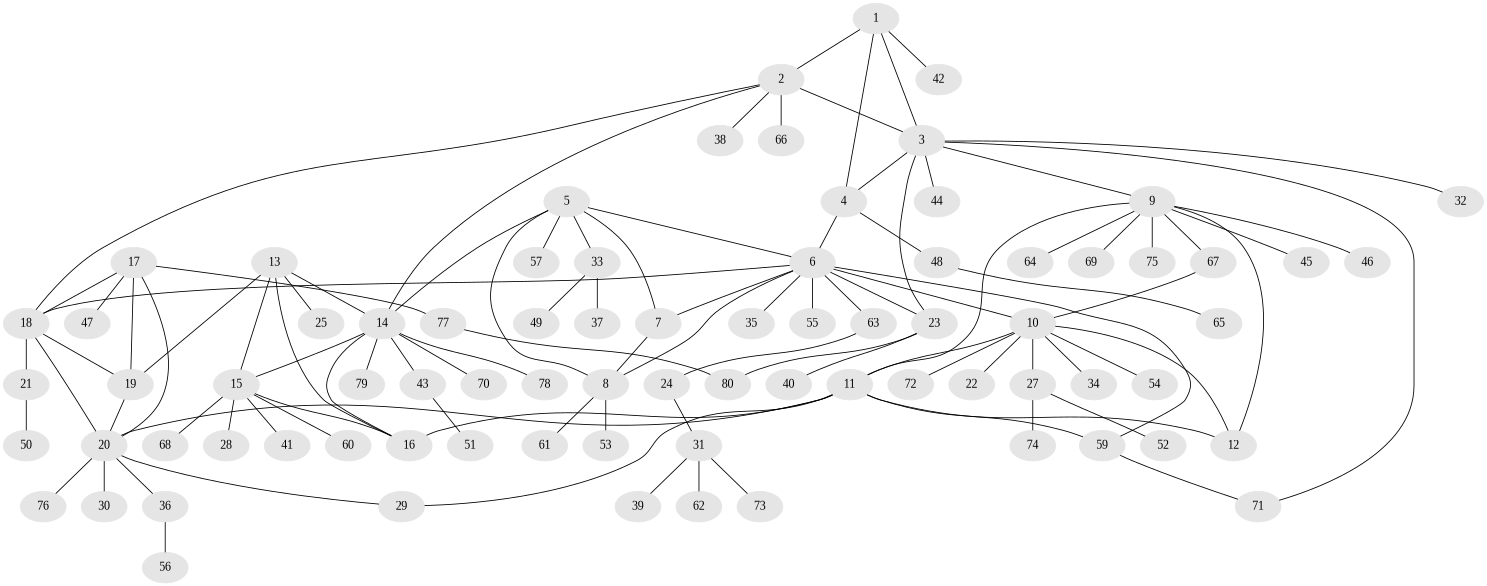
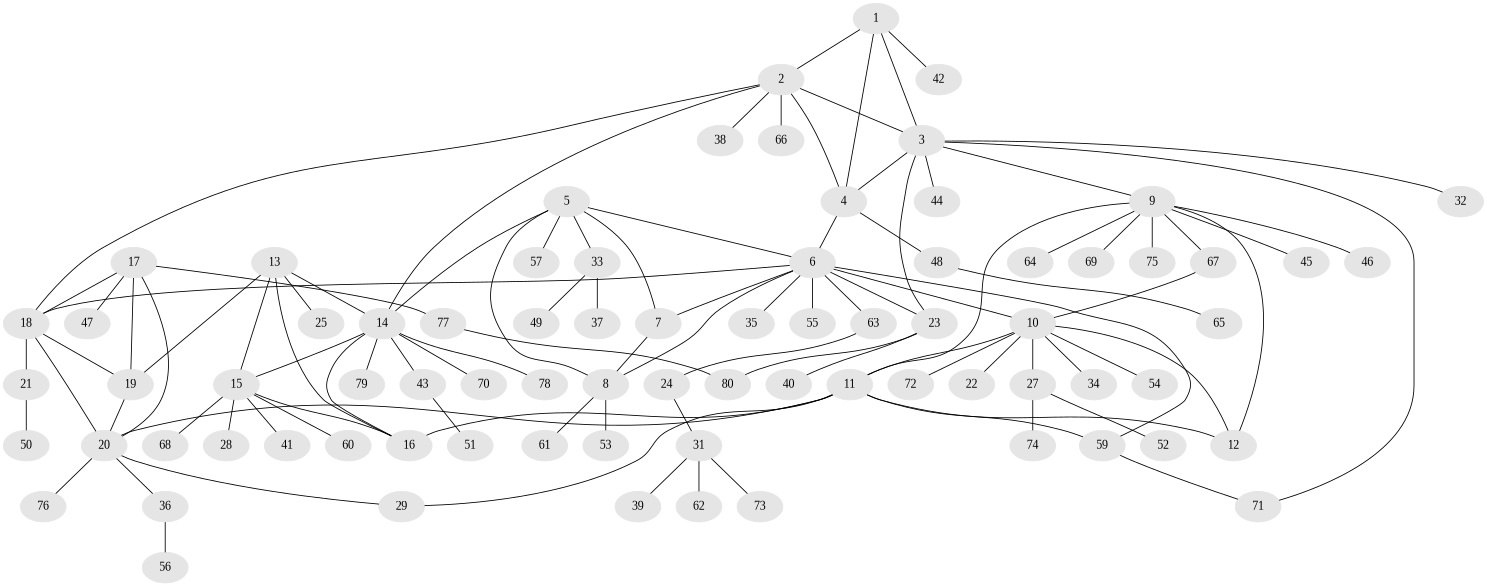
edge "2" -- "4": added
node "30": removed
